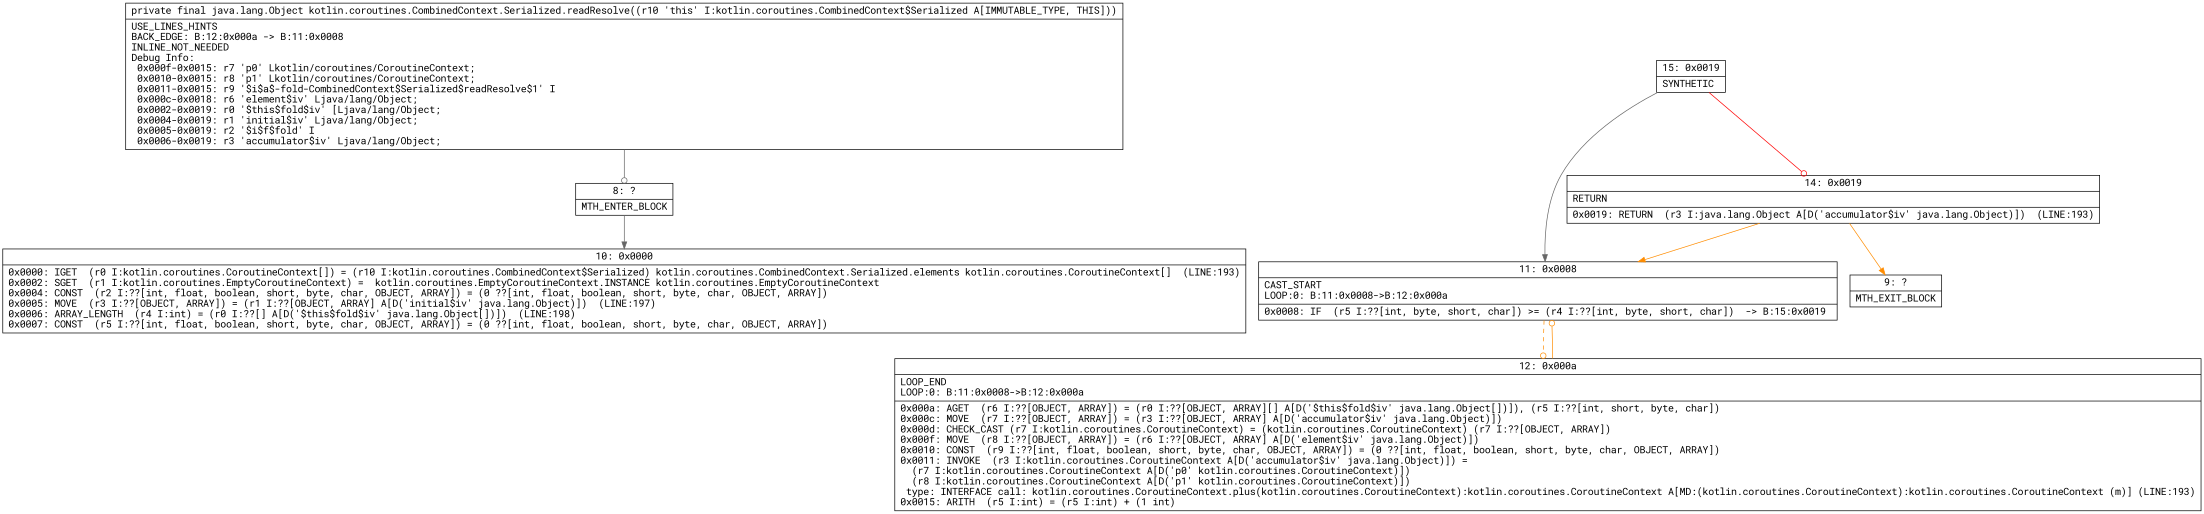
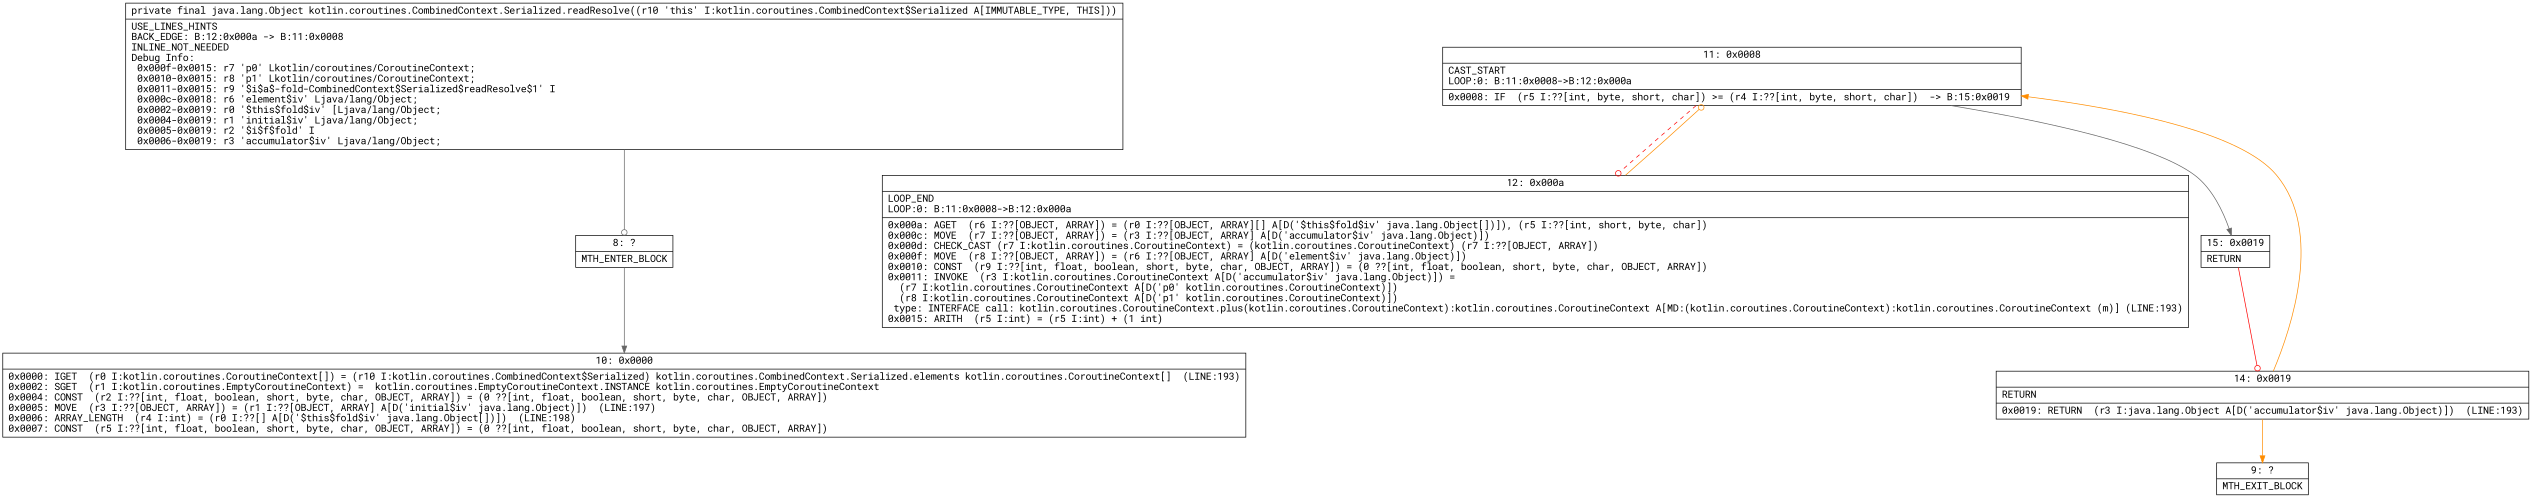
node "15: 0x0019": text "SYNTHETIC" -> "RETURN"
edge "15: 0x0019" -> "11: 0x0008": reversed
edge "11: 0x0008" -> "12: 0x000a": color darkorange -> red
